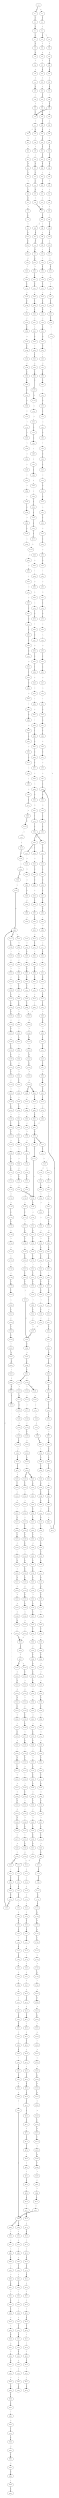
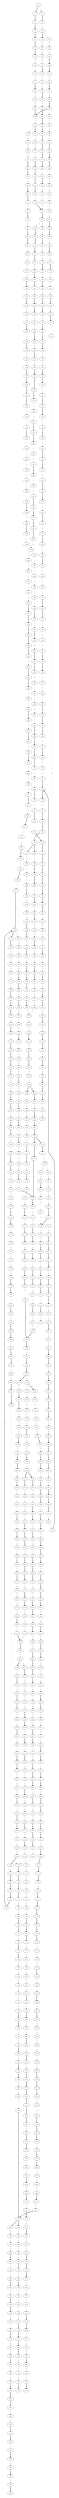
edge "S414" -> "S421": removed, label "A"
node "S502": added
edge "S167" -> "S172": now "S167" -> "S166"
